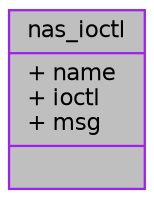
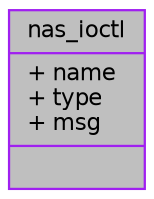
node "nas_ioctl": text "+ ioctl" -> "+ type"
